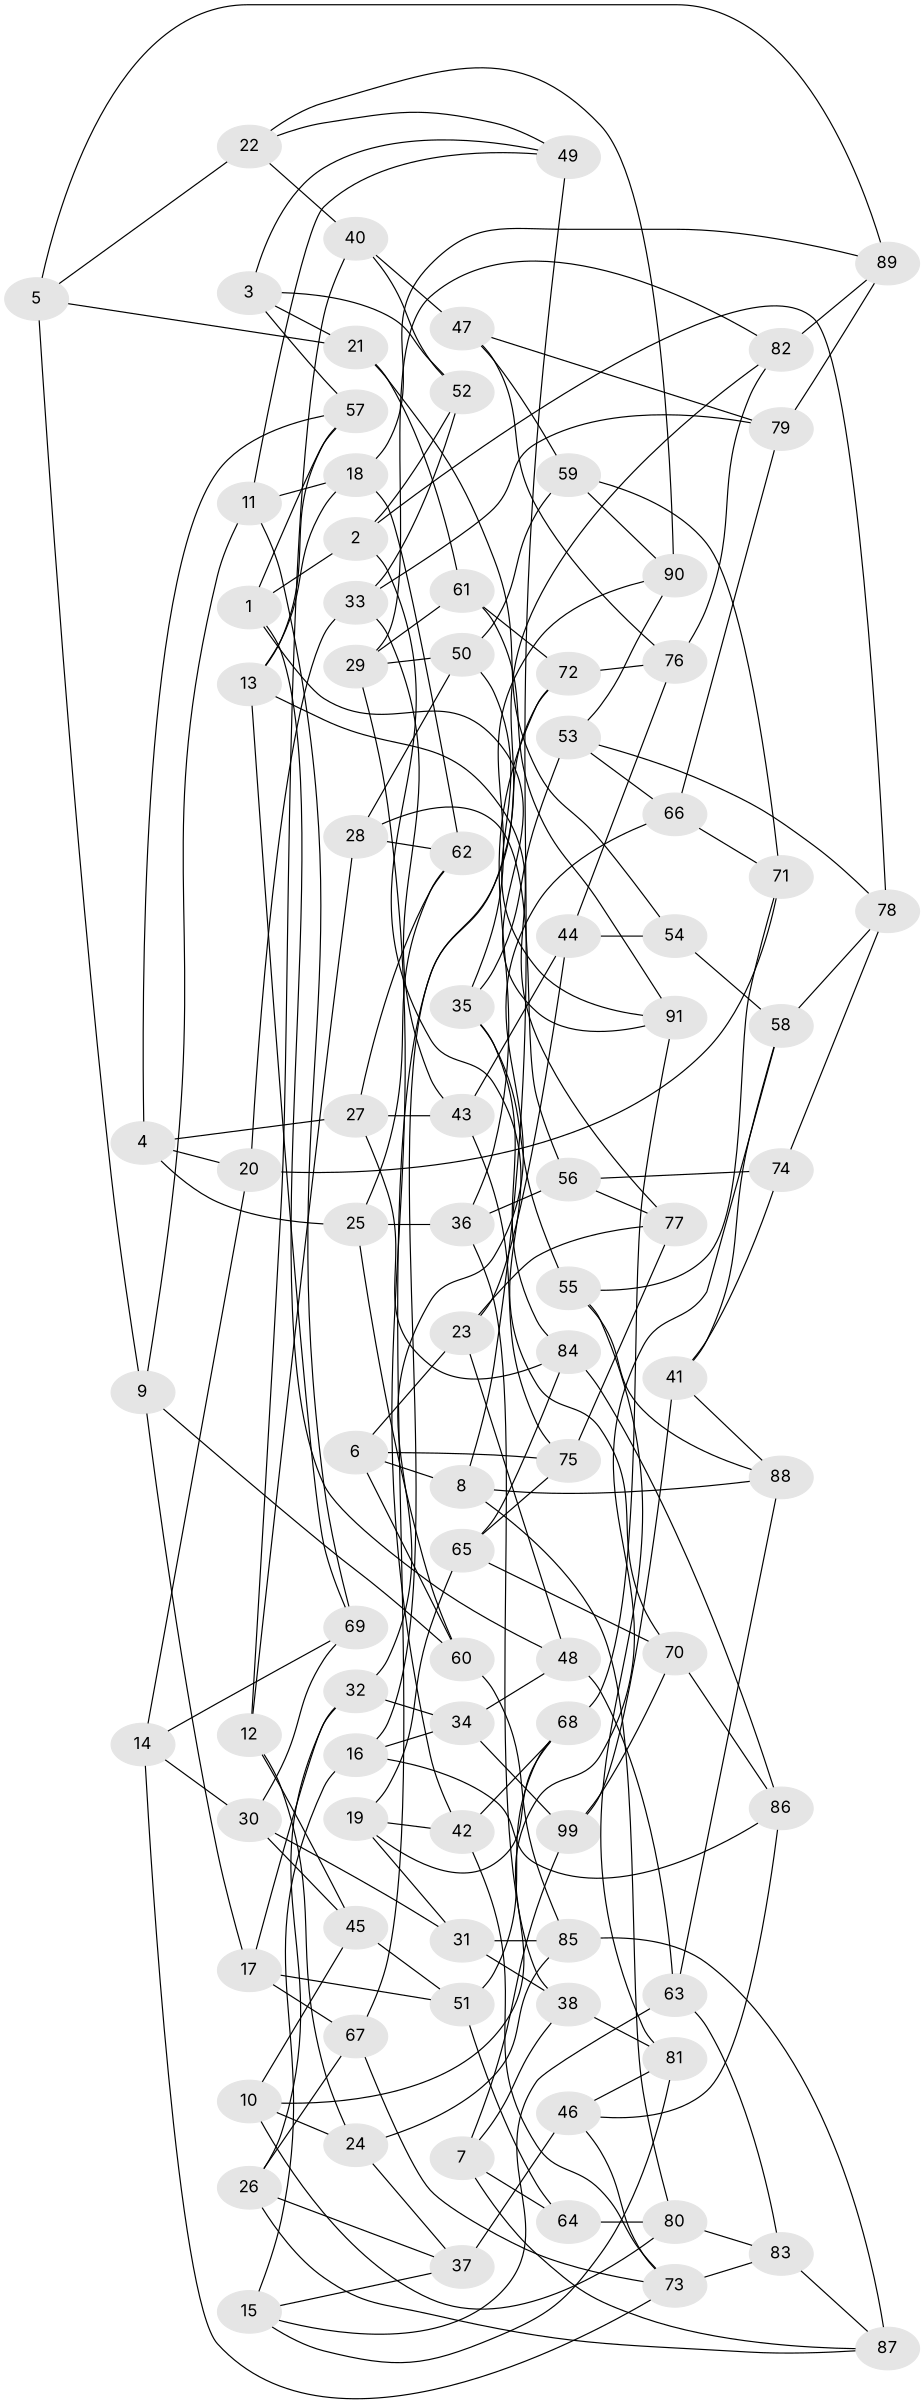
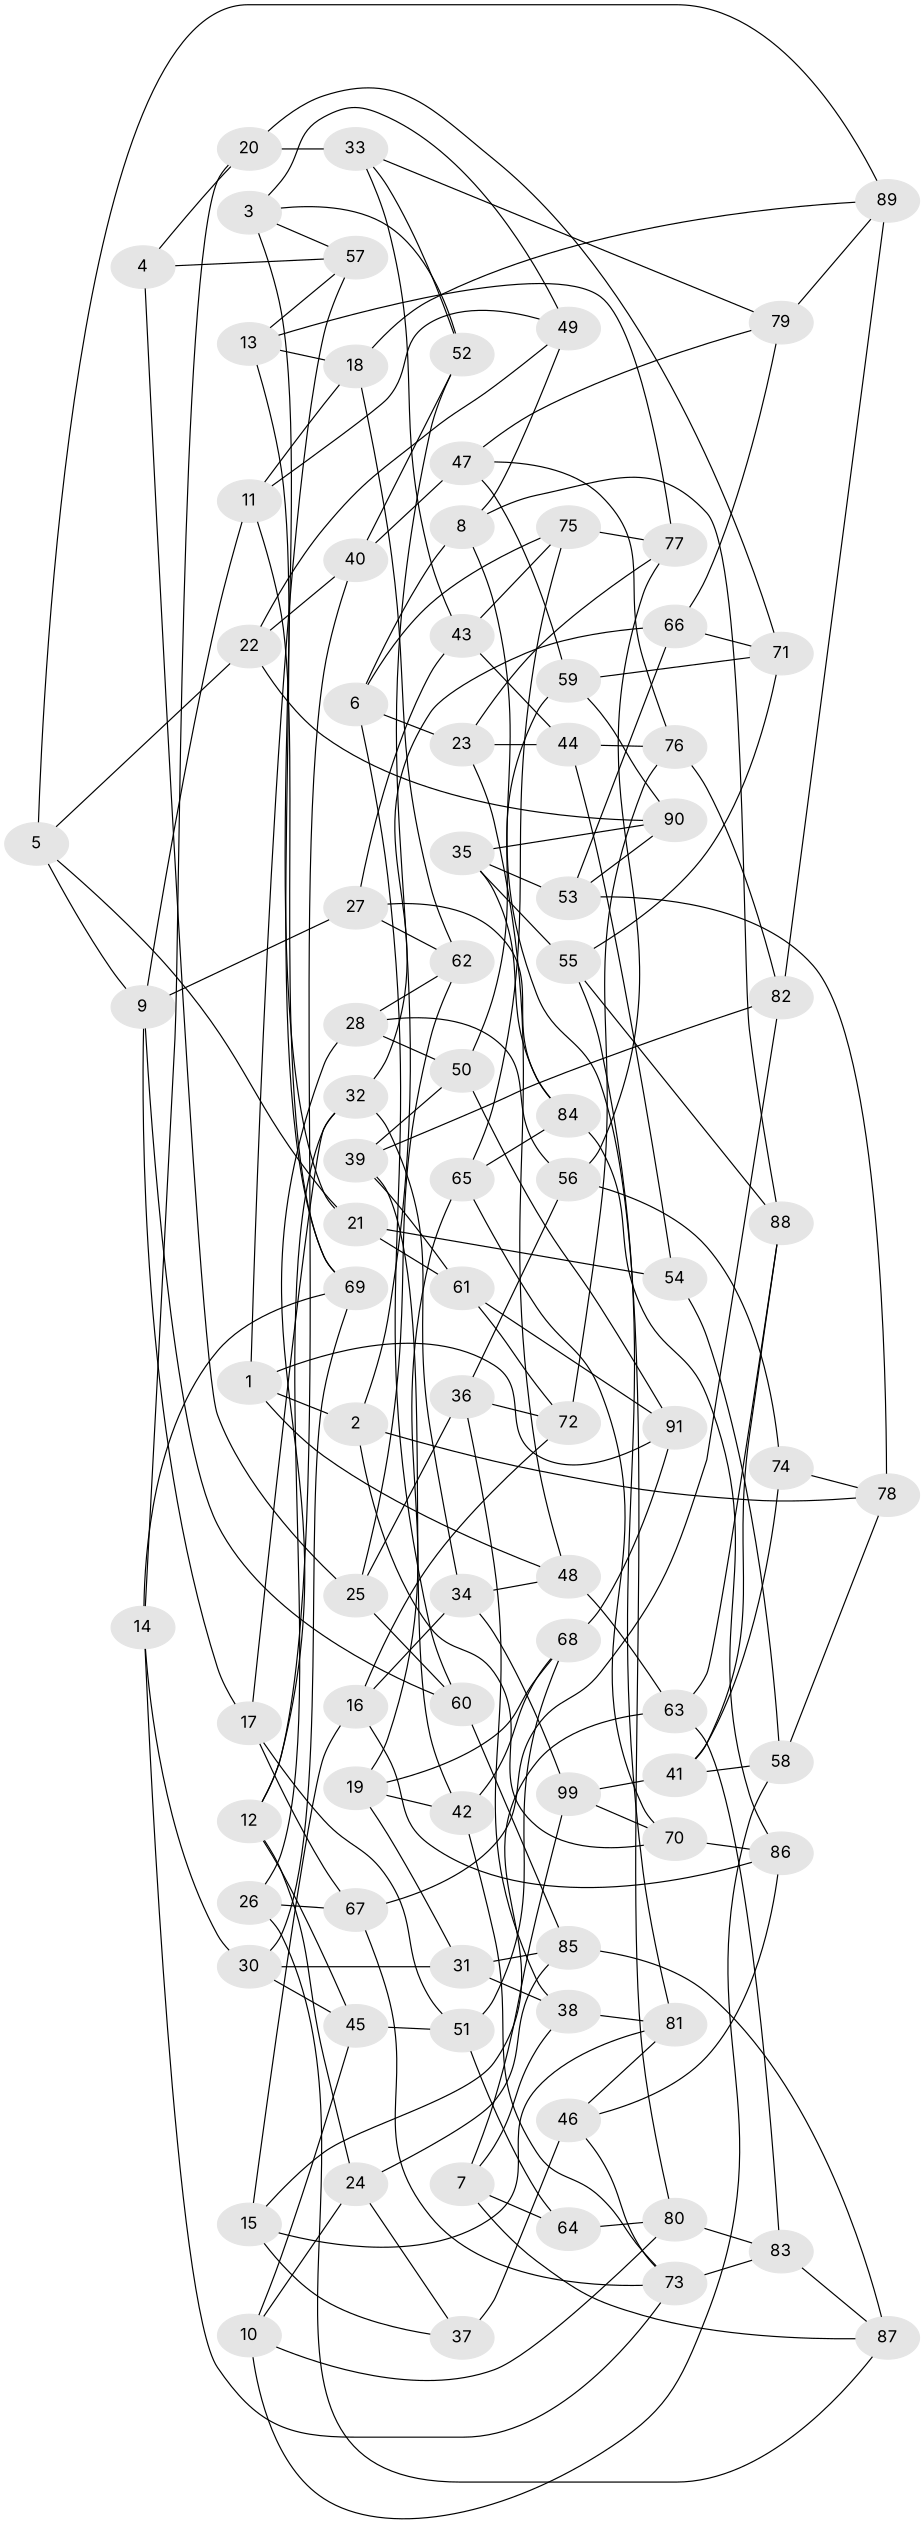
node "29": label "29" -> "39"
edge "27" -- "4": now "27" -- "9"
edge "26" -- "37": removed
